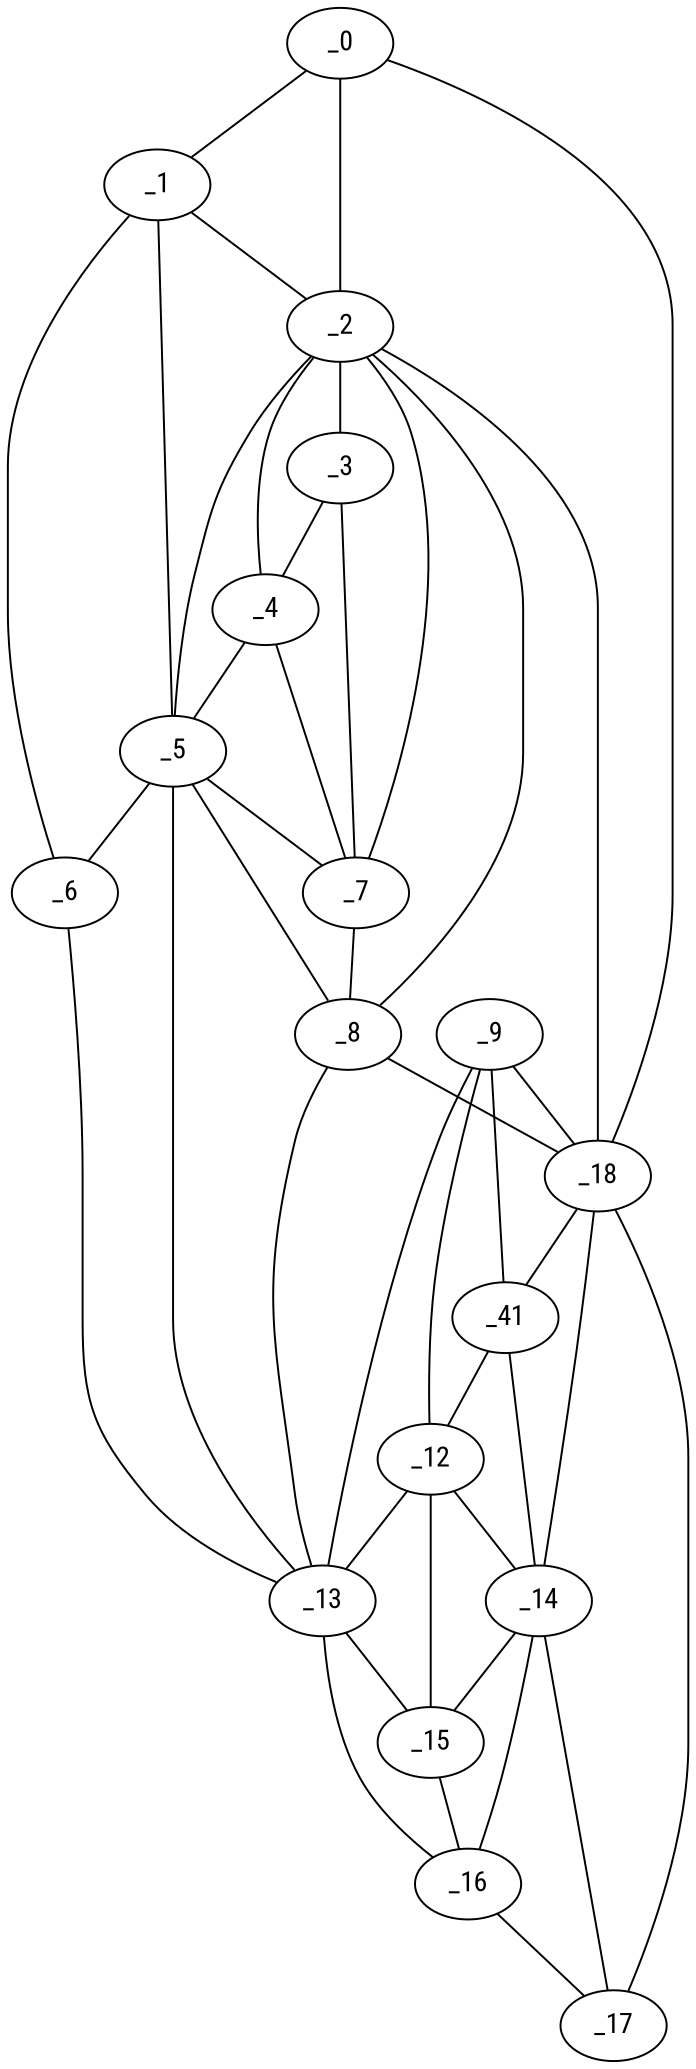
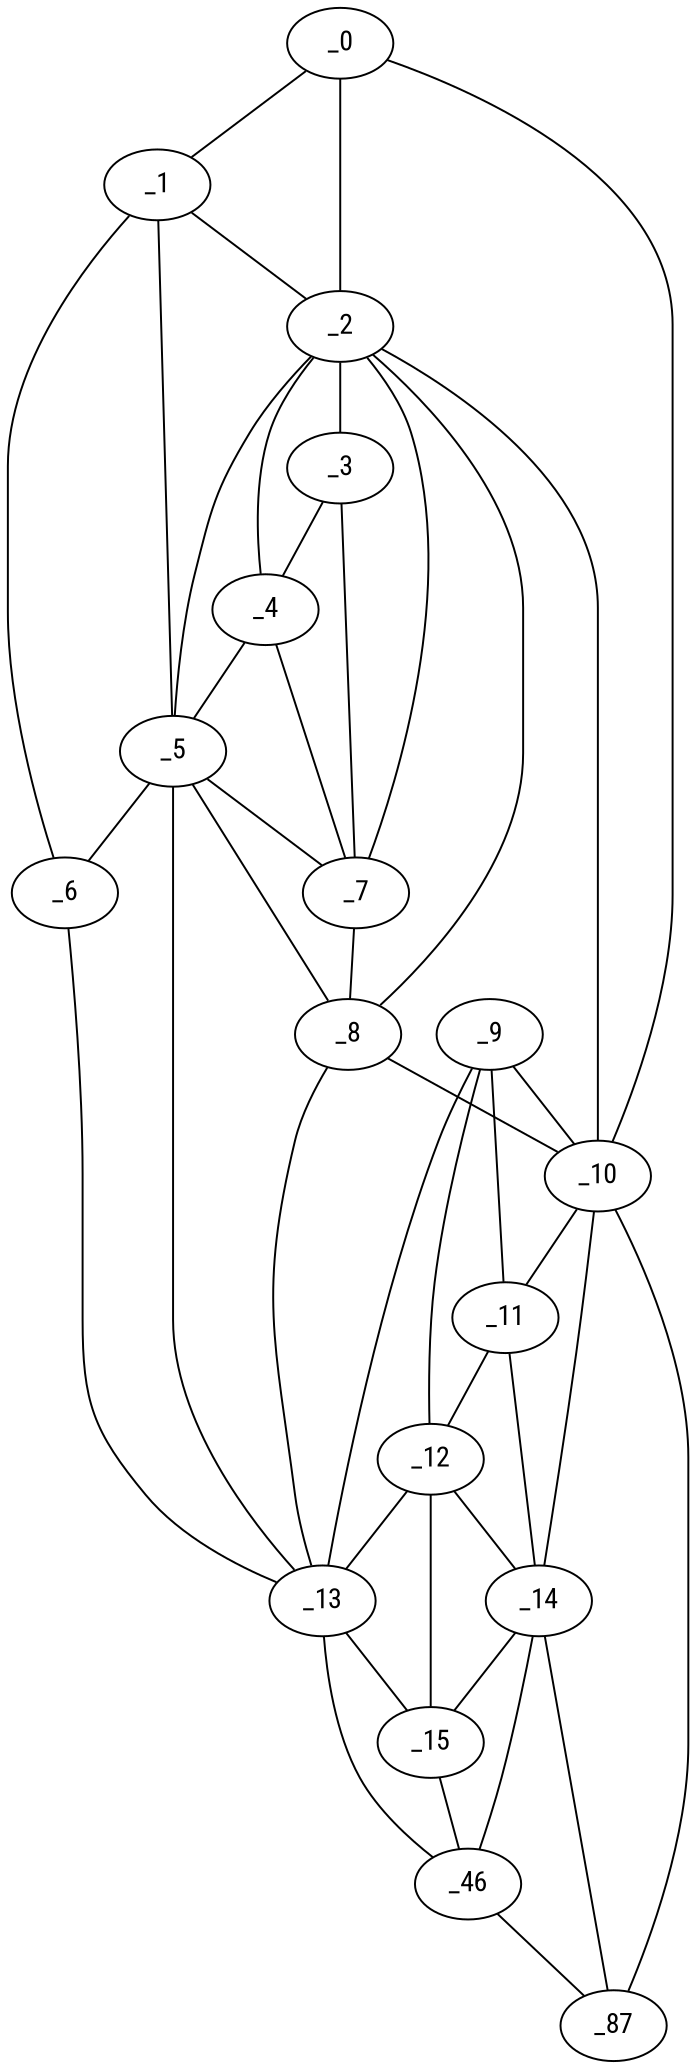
node "_18": label "_18" -> "_10"
node "_41": label "_41" -> "_11"
node "_16": label "_16" -> "_46"
node "_17": label "_17" -> "_87"
